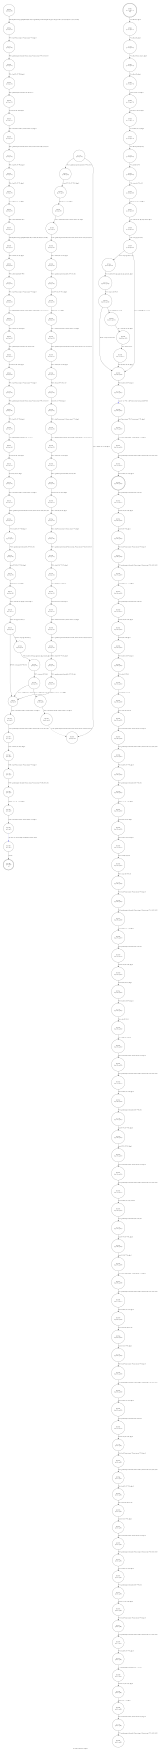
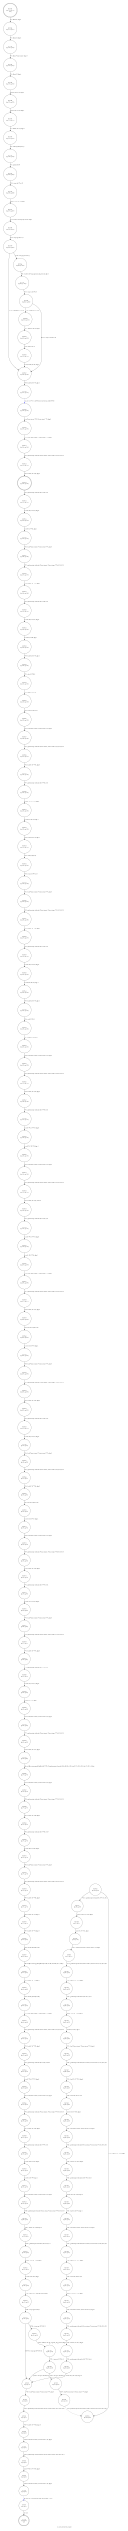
edge "N27284 (rp:81, ep:81)" -> "N27285 (rp:80, ep:80)": added, label "%78 = load i8*, i8** %77, align 8"
